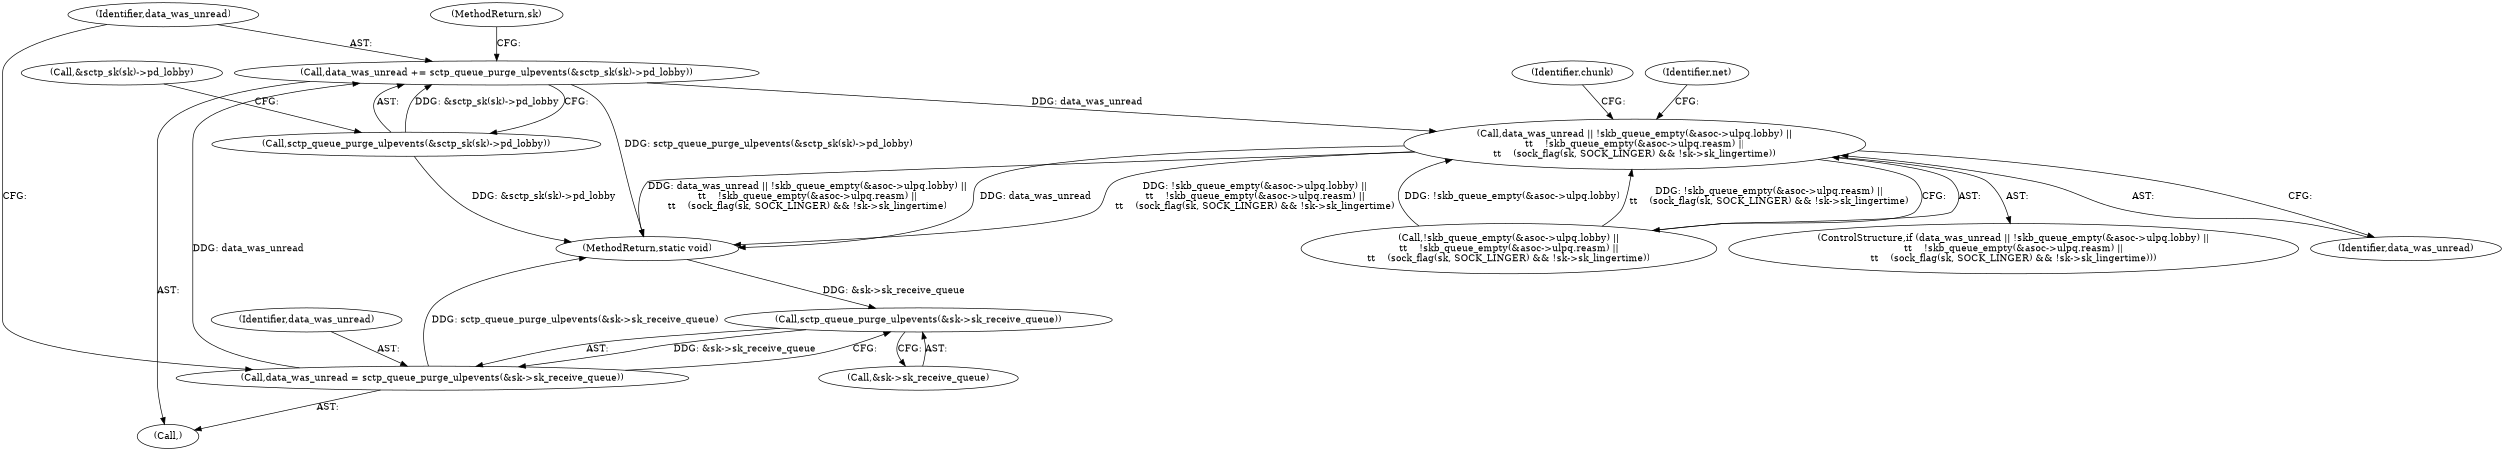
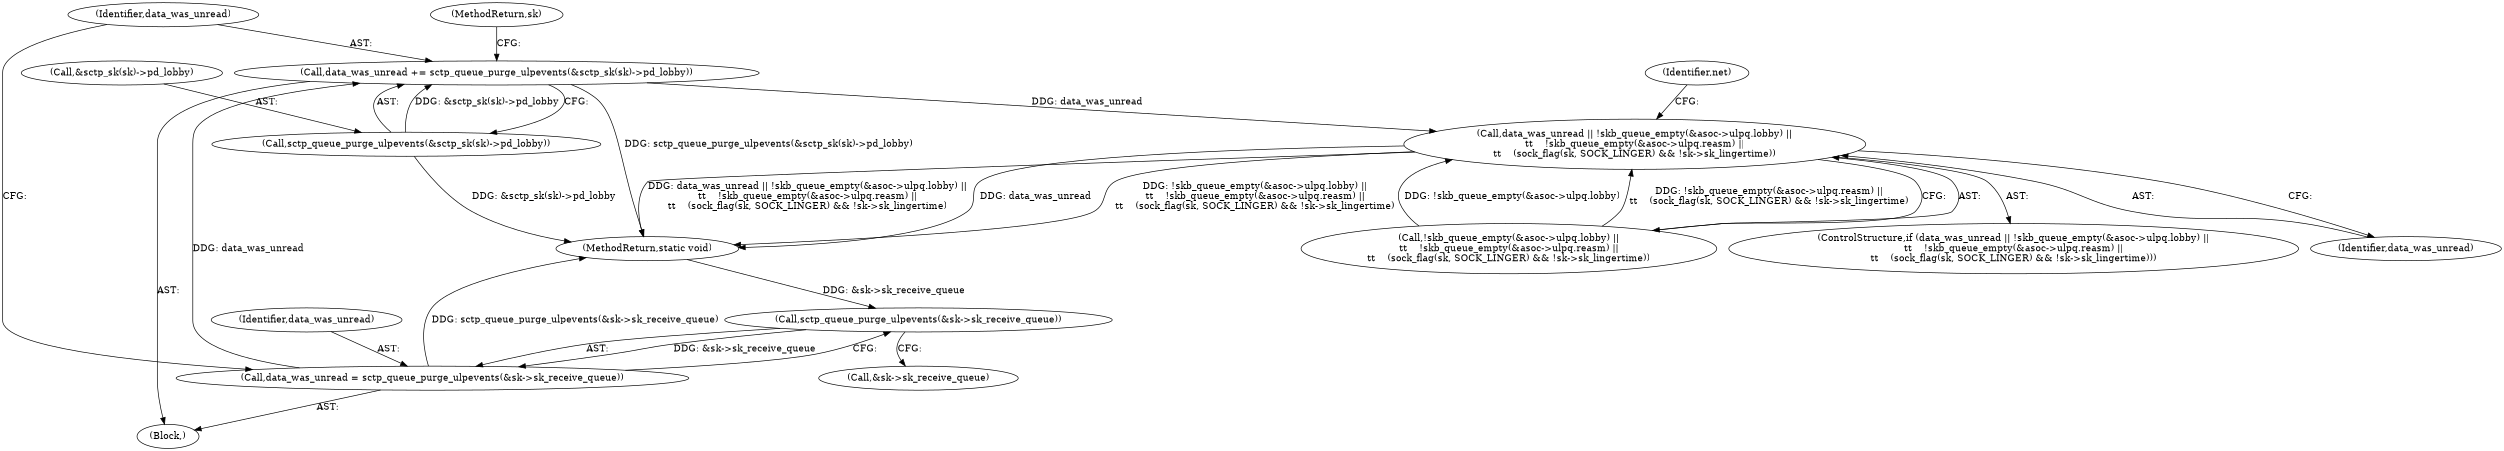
node "(Identifier,chunk)": removed
edge "(Call,&sctp_sk(sk)->pd_lobby)" -> "(Call,sctp_queue_purge_ulpevents(&sctp_sk(sk)->pd_lobby))": label "CFG: " -> "AST: "
edge "(Call,&sk->sk_receive_queue)" -> "(Call,sctp_queue_purge_ulpevents(&sk->sk_receive_queue))": removed, label "AST:"
node "(Call,)": label "(Call,)" -> "(Block,)"
